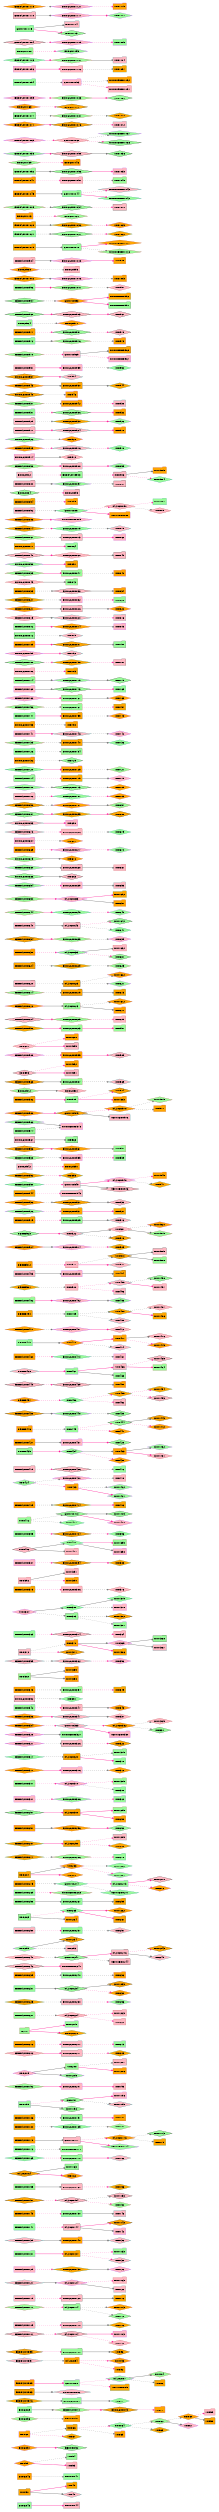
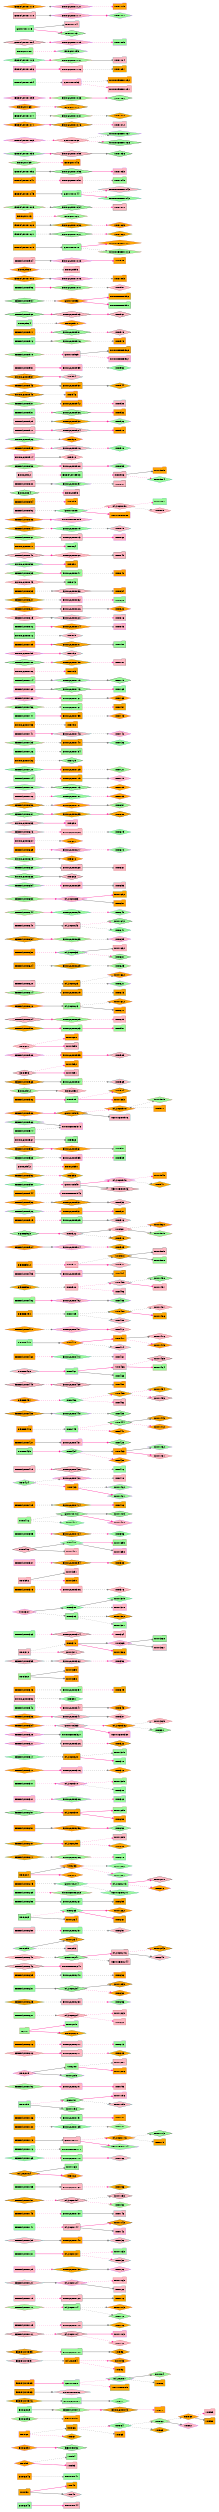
edge "FUNCCALL619" -> "VAR615": style bold -> dashed
edge "ASSIGN578" -> "VAR577": reversed
node "NUM371": fillcolor orange -> lightpink
node "NULL64": label "NULL64" -> "ADD64"
